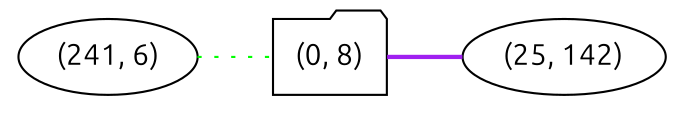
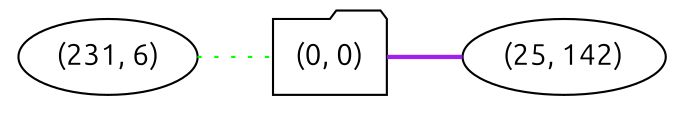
node "(241, 6)": label "(241, 6)" -> "(231, 6)"
node "(0, 8)": label "(0, 8)" -> "(0, 0)"
